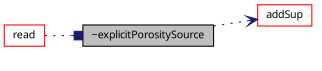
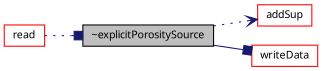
node "writeData": added
